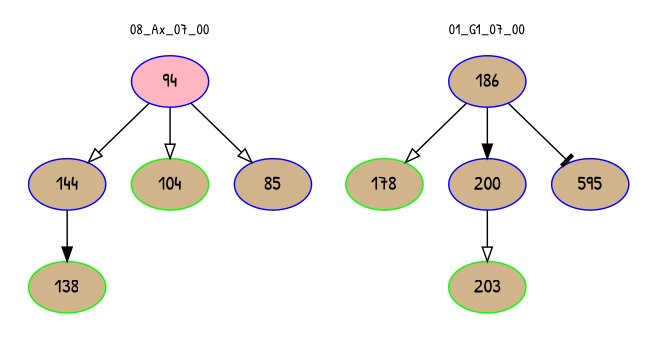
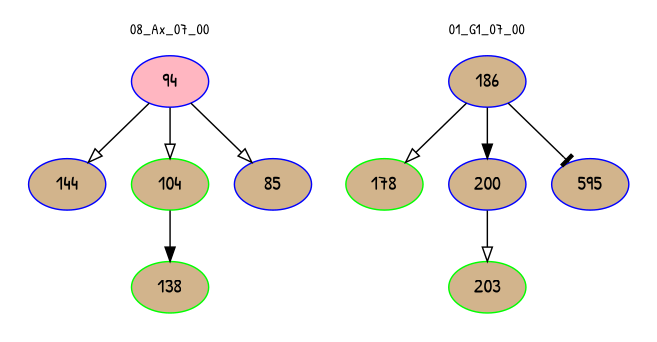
edge "144" -> "138": now "104" -> "138"
